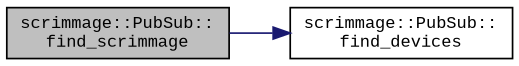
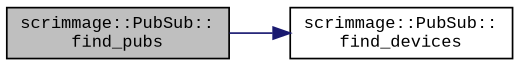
node "scrimmage::PubSub:: find_scrimmage": label "scrimmage::PubSub:: find_scrimmage" -> "scrimmage::PubSub:: find_pubs"
